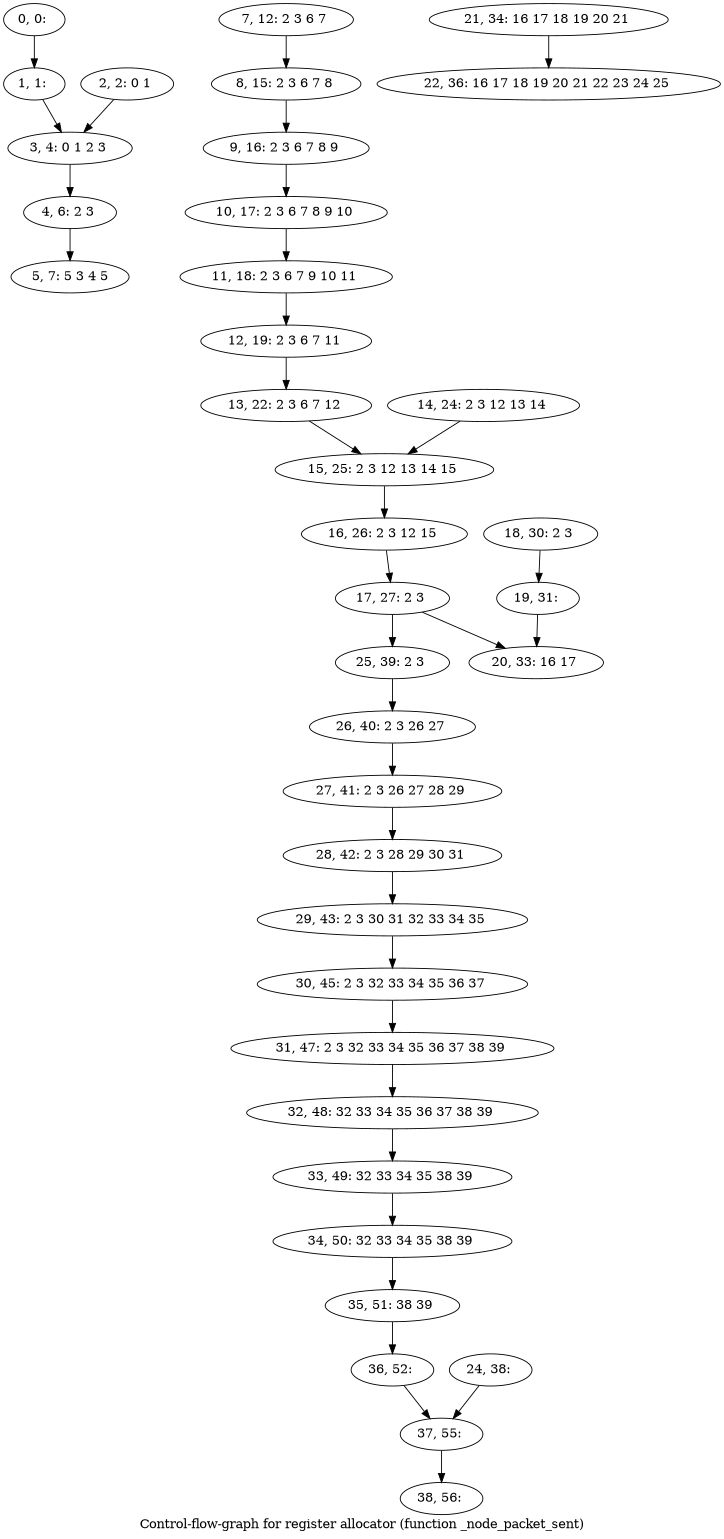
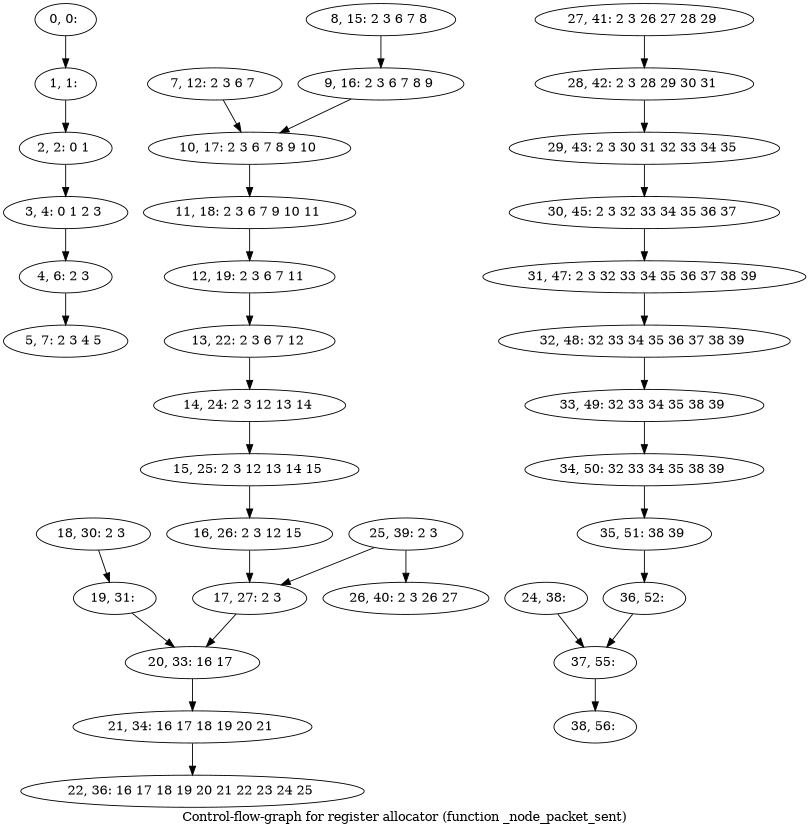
edge "7, 12: 2 3 6 7" -> "8, 15: 2 3 6 7 8": now "7, 12: 2 3 6 7" -> "10, 17: 2 3 6 7 8 9 10"
edge "1, 1:" -> "3, 4: 0 1 2 3": now "1, 1:" -> "2, 2: 0 1"
node "5, 7: 5 3 4 5": label "5, 7: 5 3 4 5" -> "5, 7: 2 3 4 5"
edge "13, 22: 2 3 6 7 12" -> "15, 25: 2 3 12 13 14 15": now "13, 22: 2 3 6 7 12" -> "14, 24: 2 3 12 13 14"
edge "17, 27: 2 3" -> "25, 39: 2 3": reversed
edge "20, 33: 16 17" -> "21, 34: 16 17 18 19 20 21": added
edge "26, 40: 2 3 26 27" -> "27, 41: 2 3 26 27 28 29": removed
